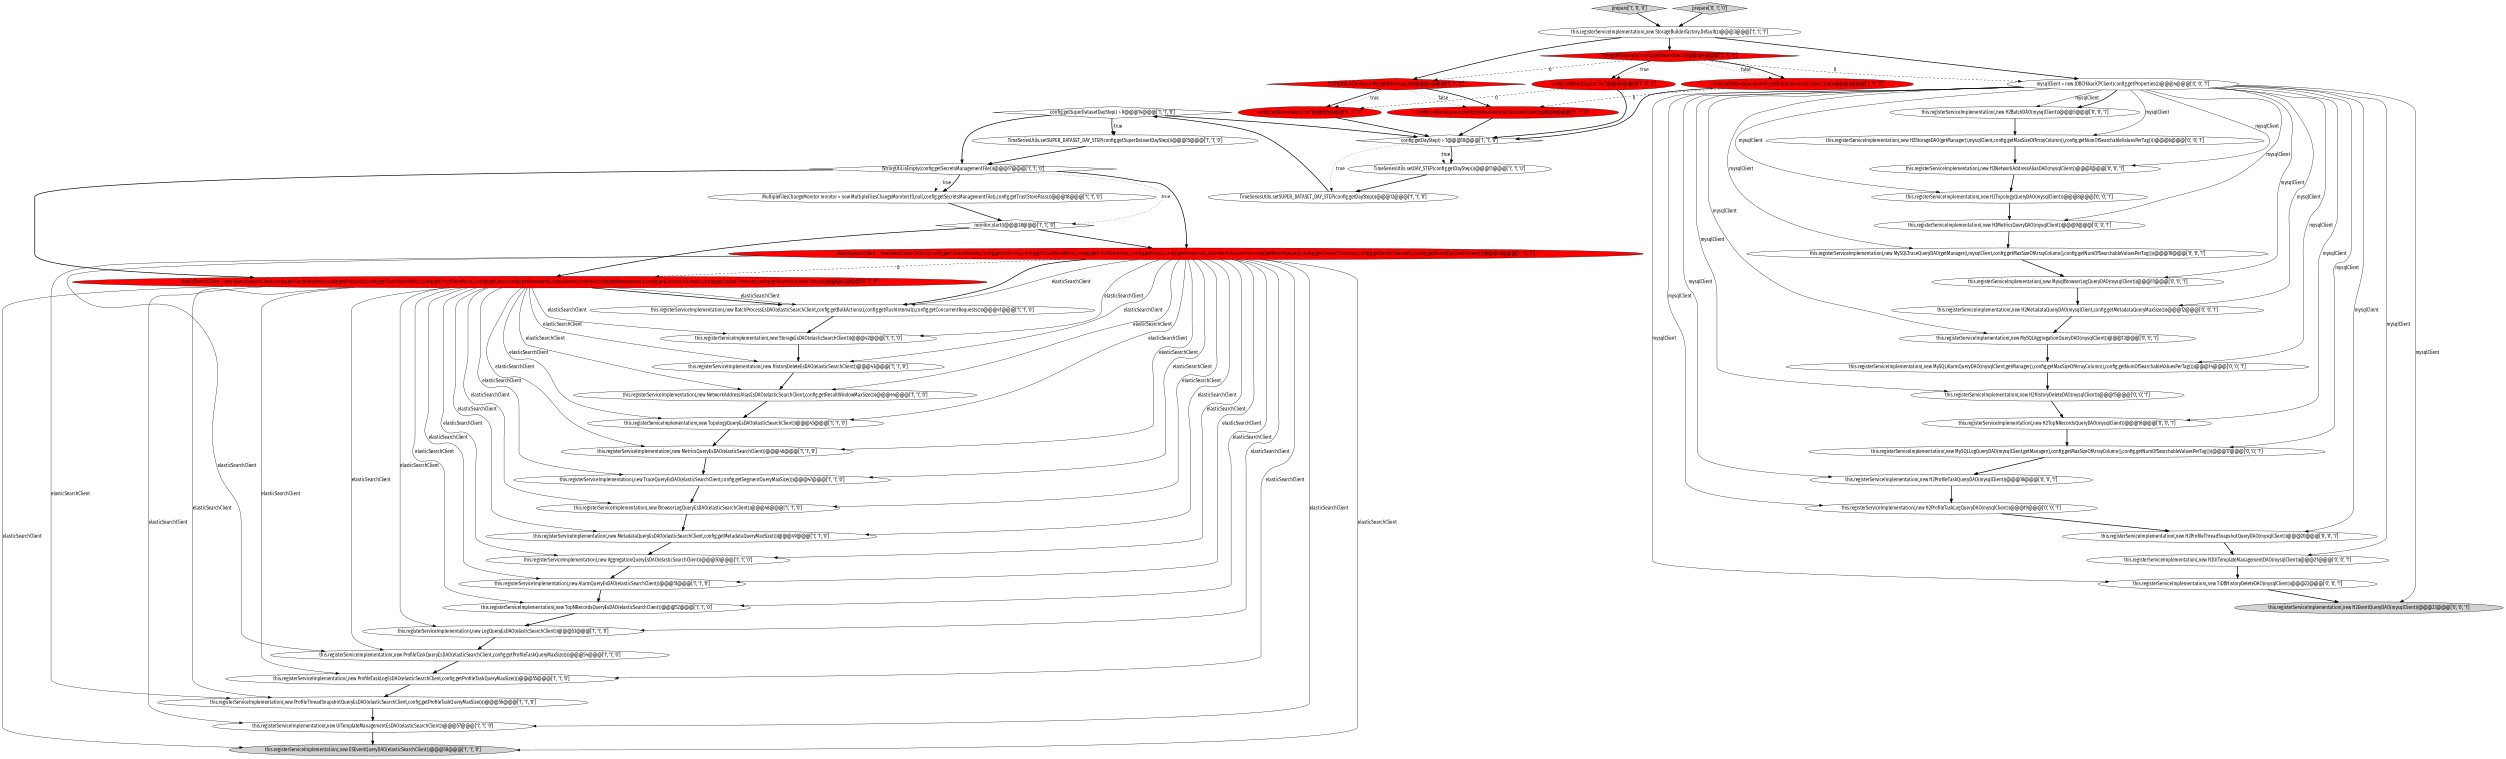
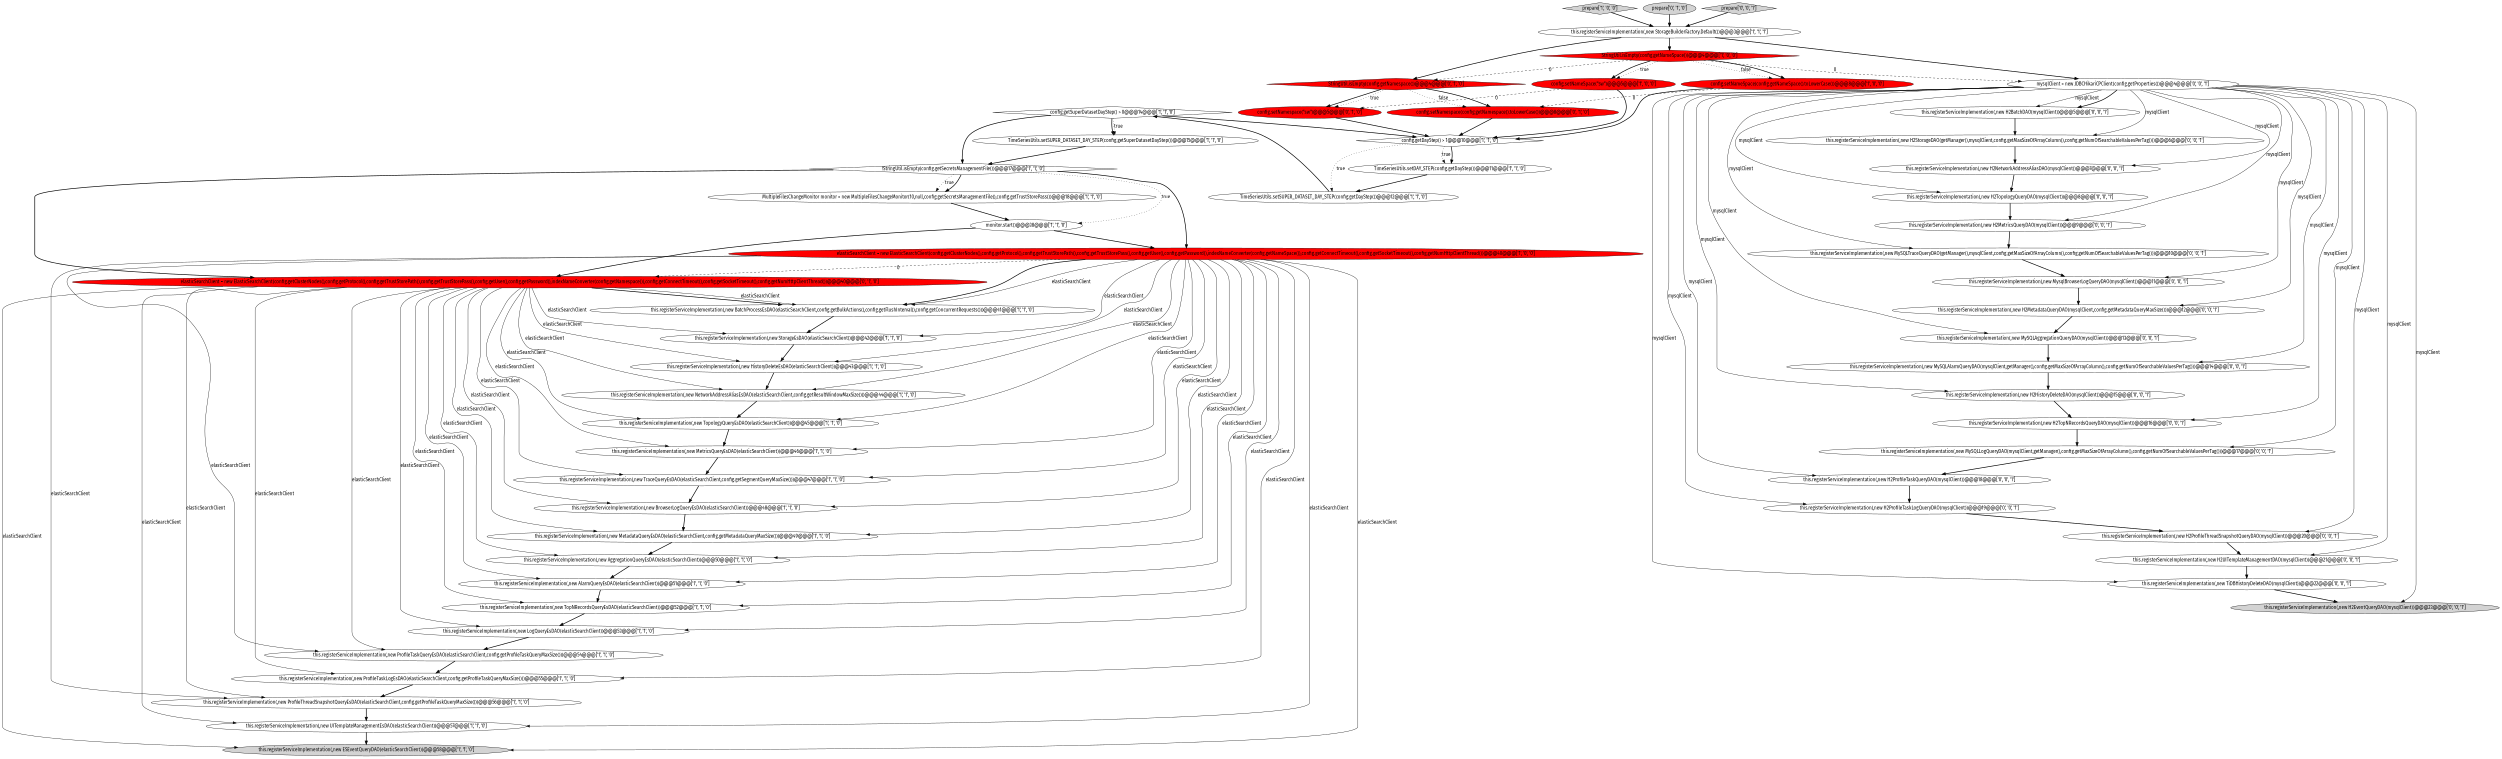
node "prepare['0', '1', '0']": shape diamond -> ellipse
node "prepare['0', '0', '1']": added
node "monitor.start()@@@38@@@['1', '1', '0']": shape diamond -> ellipse
